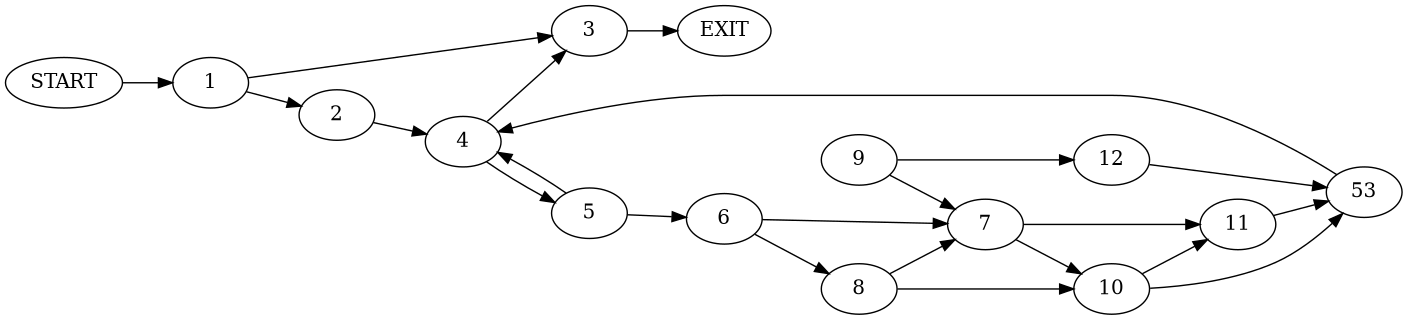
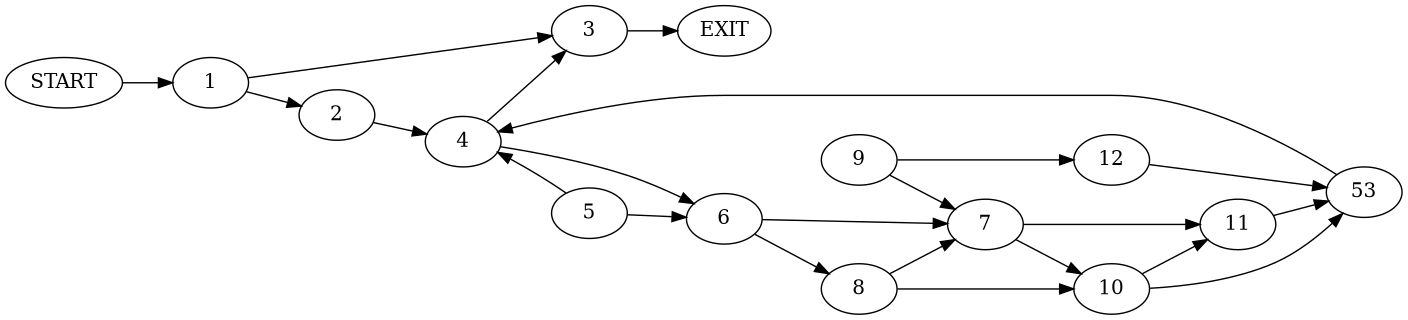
edge "4" -> "5": now "4" -> "6"
